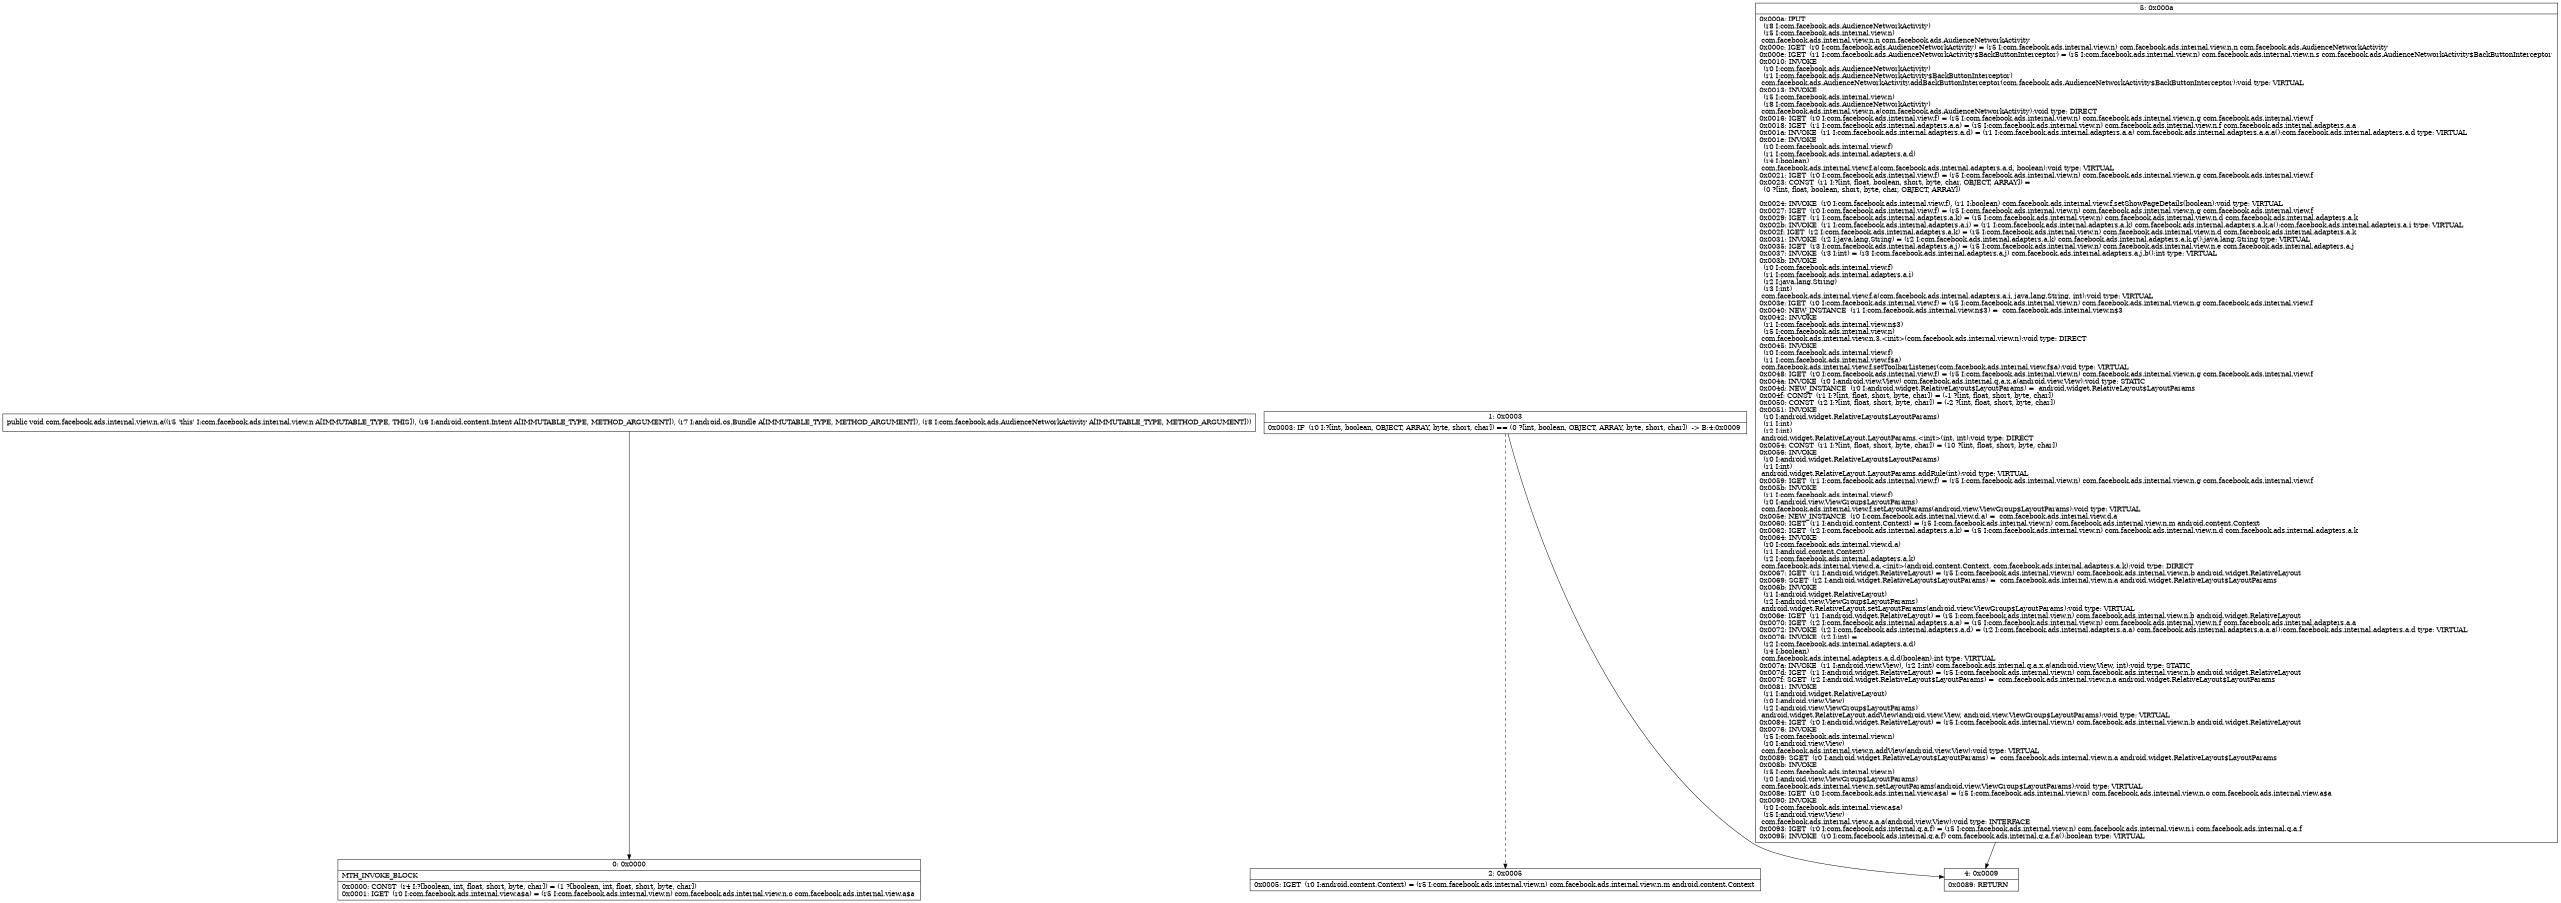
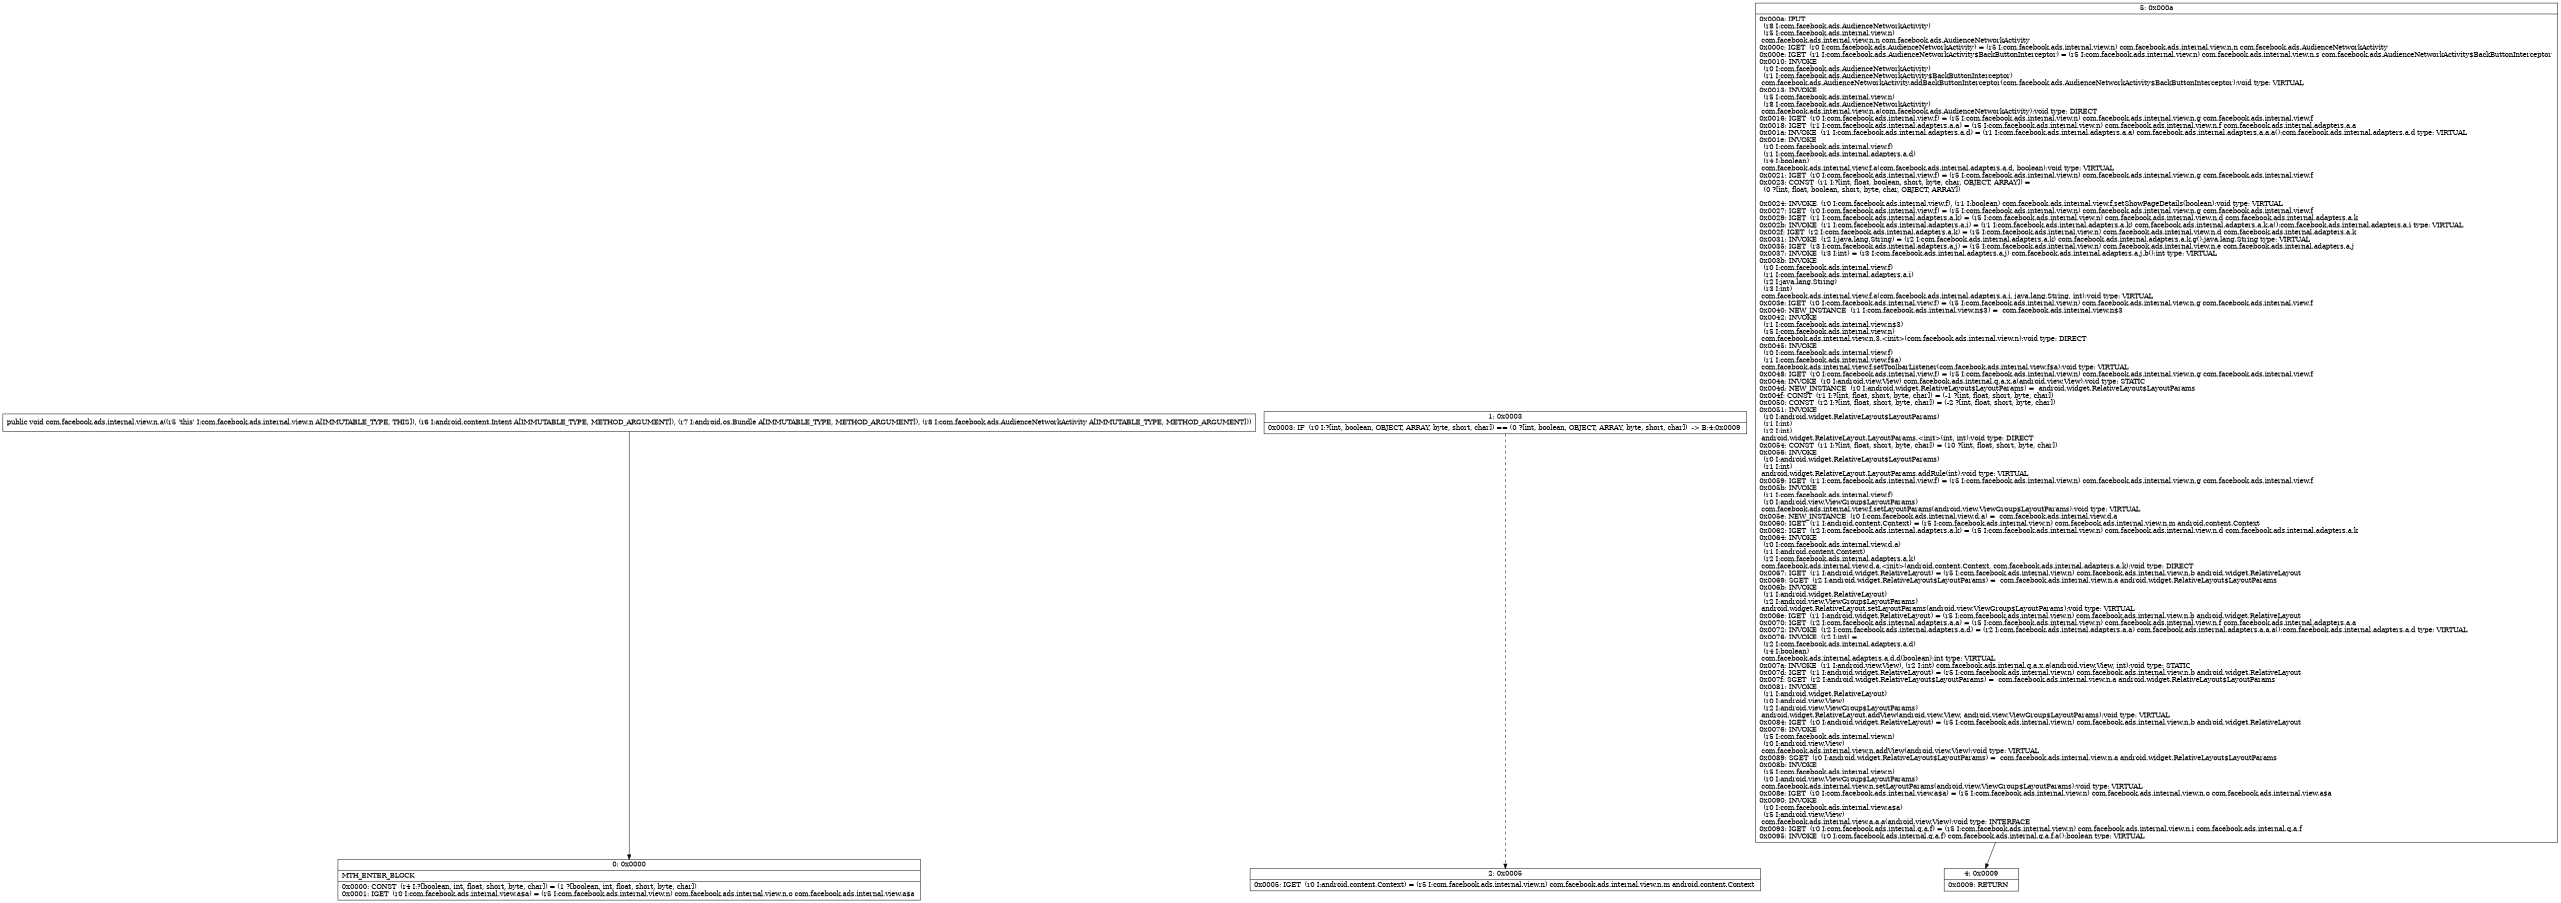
edge "1: 0x0003" -> "4: 0x0009": removed
node "0: 0x0000": text "MTH_INVOKE_BLOCK" -> "MTH_ENTER_BLOCK"
node "4: 0x0009": text "0x0089: RETURN" -> "0x0009: RETURN"
